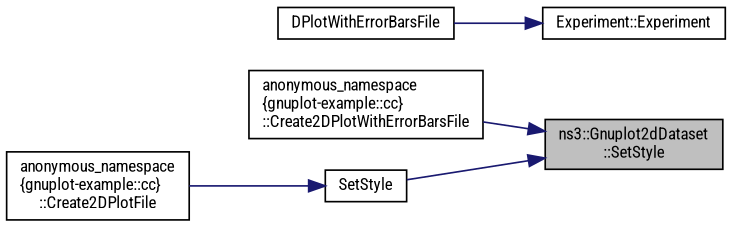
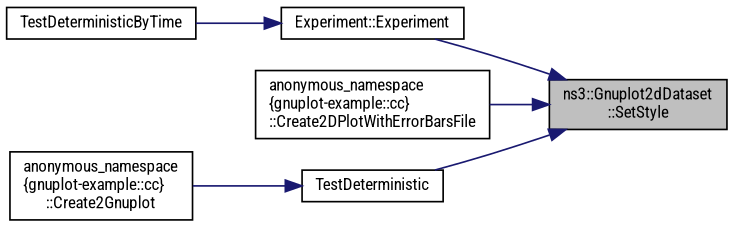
node "DPlotWithErrorBarsFile": label "DPlotWithErrorBarsFile" -> "TestDeterministicByTime"
edge "Experiment::Experiment" -> "ns3::Gnuplot2dDataset ::SetStyle": added
node "anonymous_namespace {gnuplot-example::cc} ::Create2DPlotFile": label "anonymous_namespace {gnuplot-example::cc} ::Create2DPlotFile" -> "anonymous_namespace {gnuplot-example::cc} ::Create2Gnuplot"
node "SetStyle": label "SetStyle" -> "TestDeterministic"
